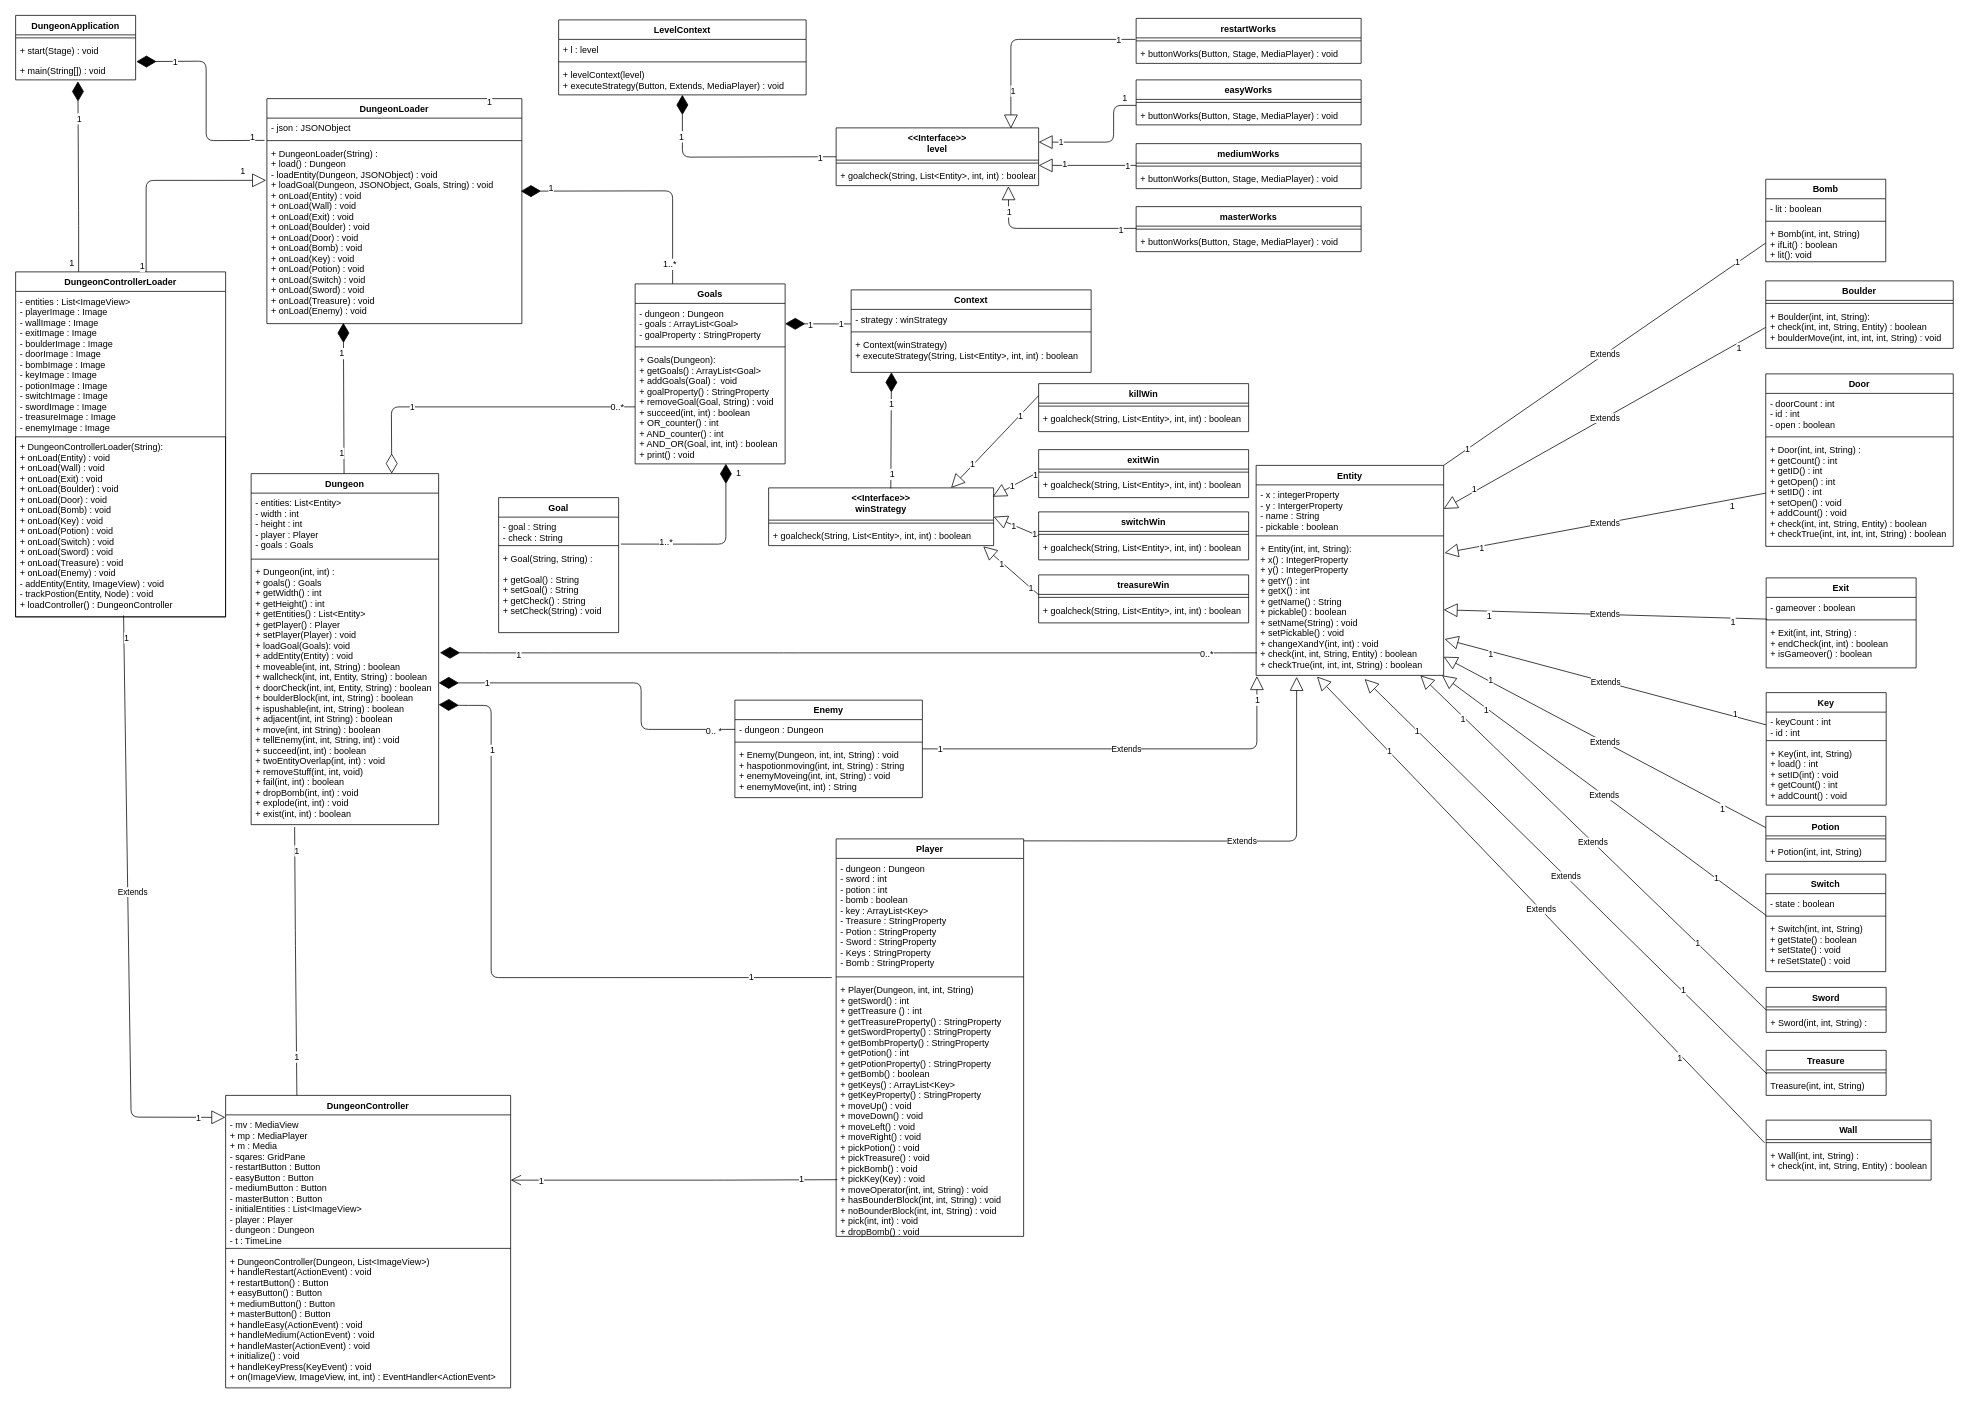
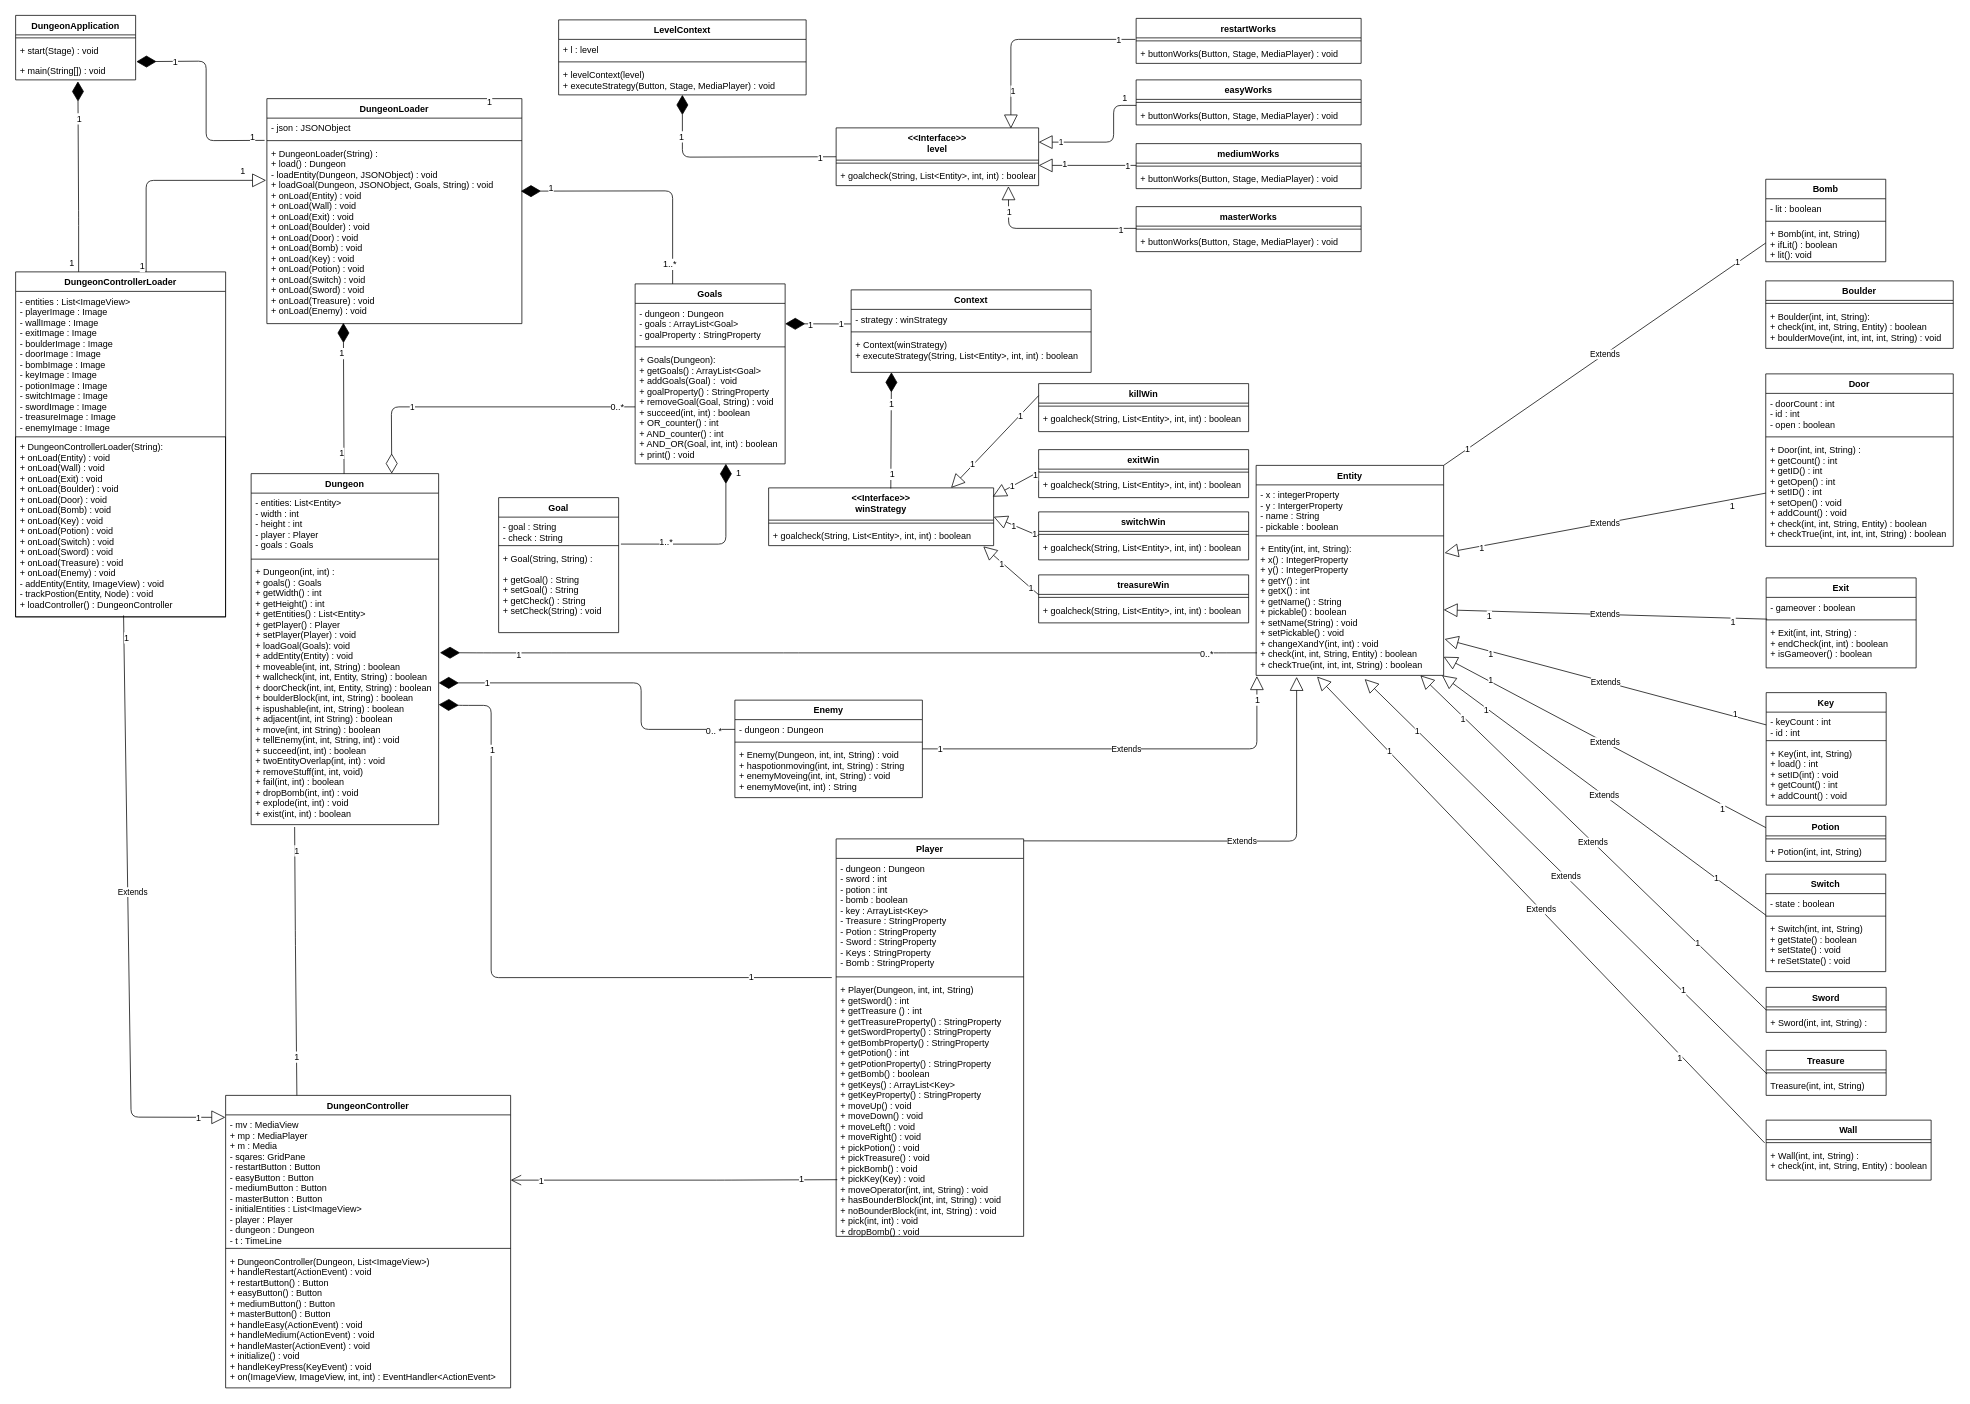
node "+ levelContext(level) + executeStrategy(Button, Extends, MediaPlayer) : void": label "+ levelContext(level) + executeStrategy(Button, Extends, MediaPlayer) : void" -> "+ levelContext(level) + executeStrategy(Button, Stage, MediaPlayer) : void"
edge "+ Boulder(int, int, String): + check(int, int, String, Entity) : boolean + boulderMove(int, int, int, int, String) : void" -> "- x : integerProperty - y : IntergerProperty - name : String - pickable : boolean": removed, labels "1", "Extends", "1"
